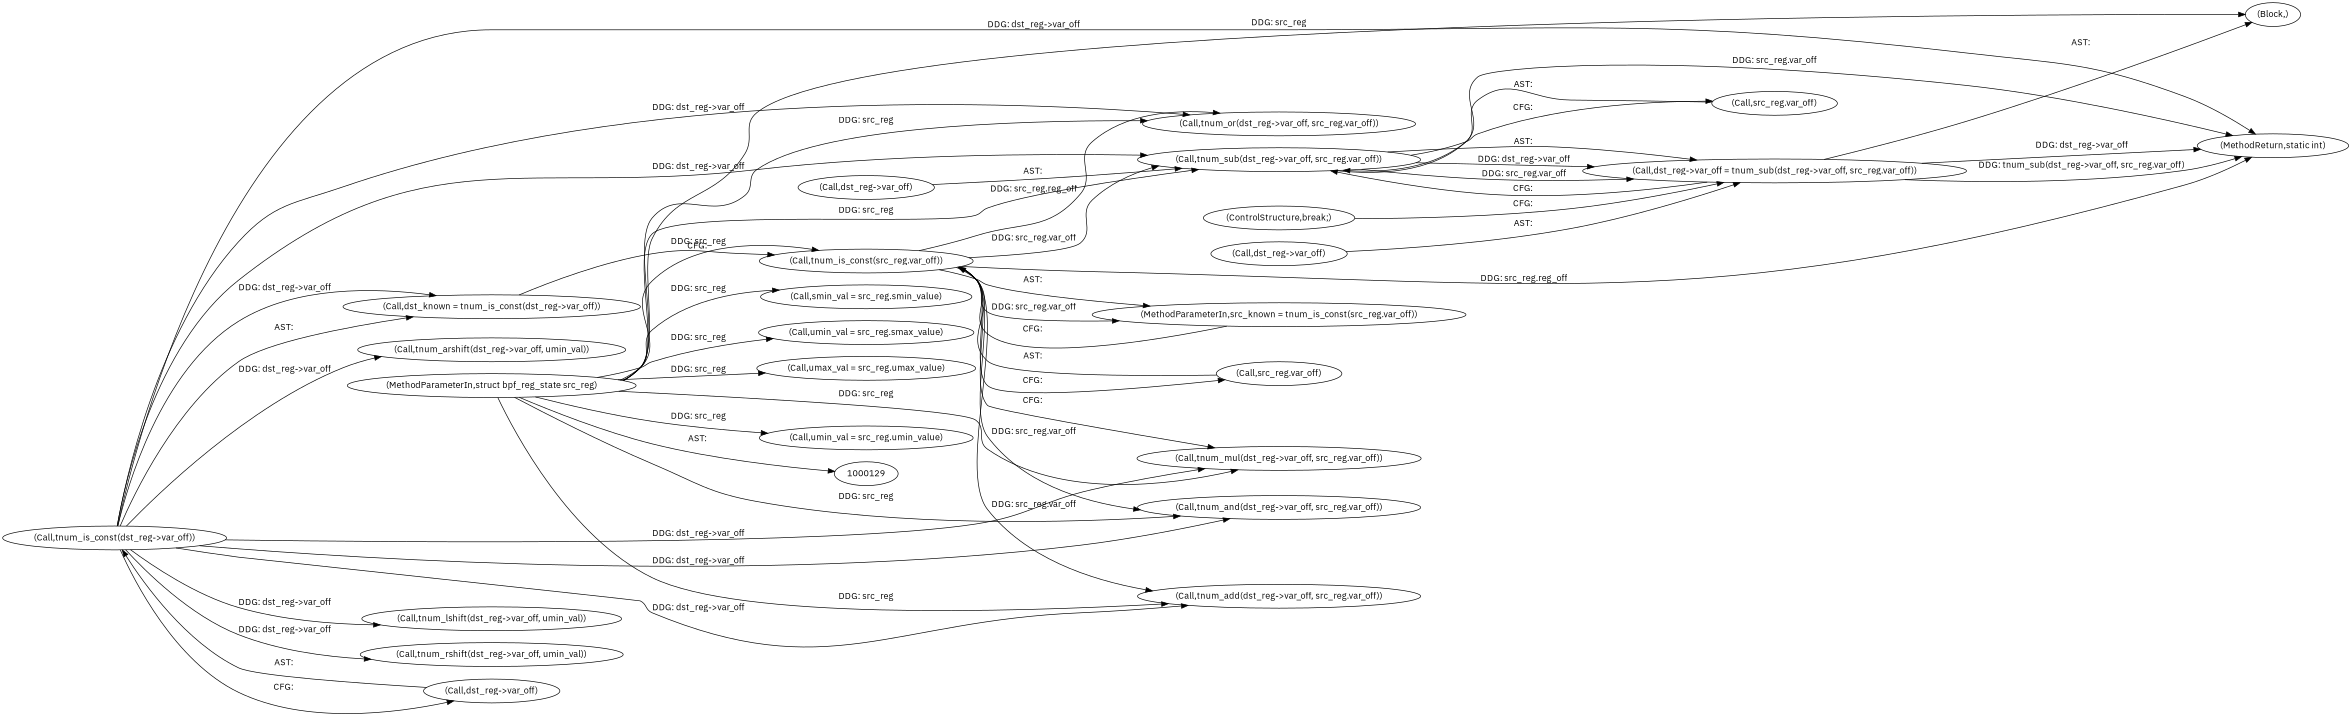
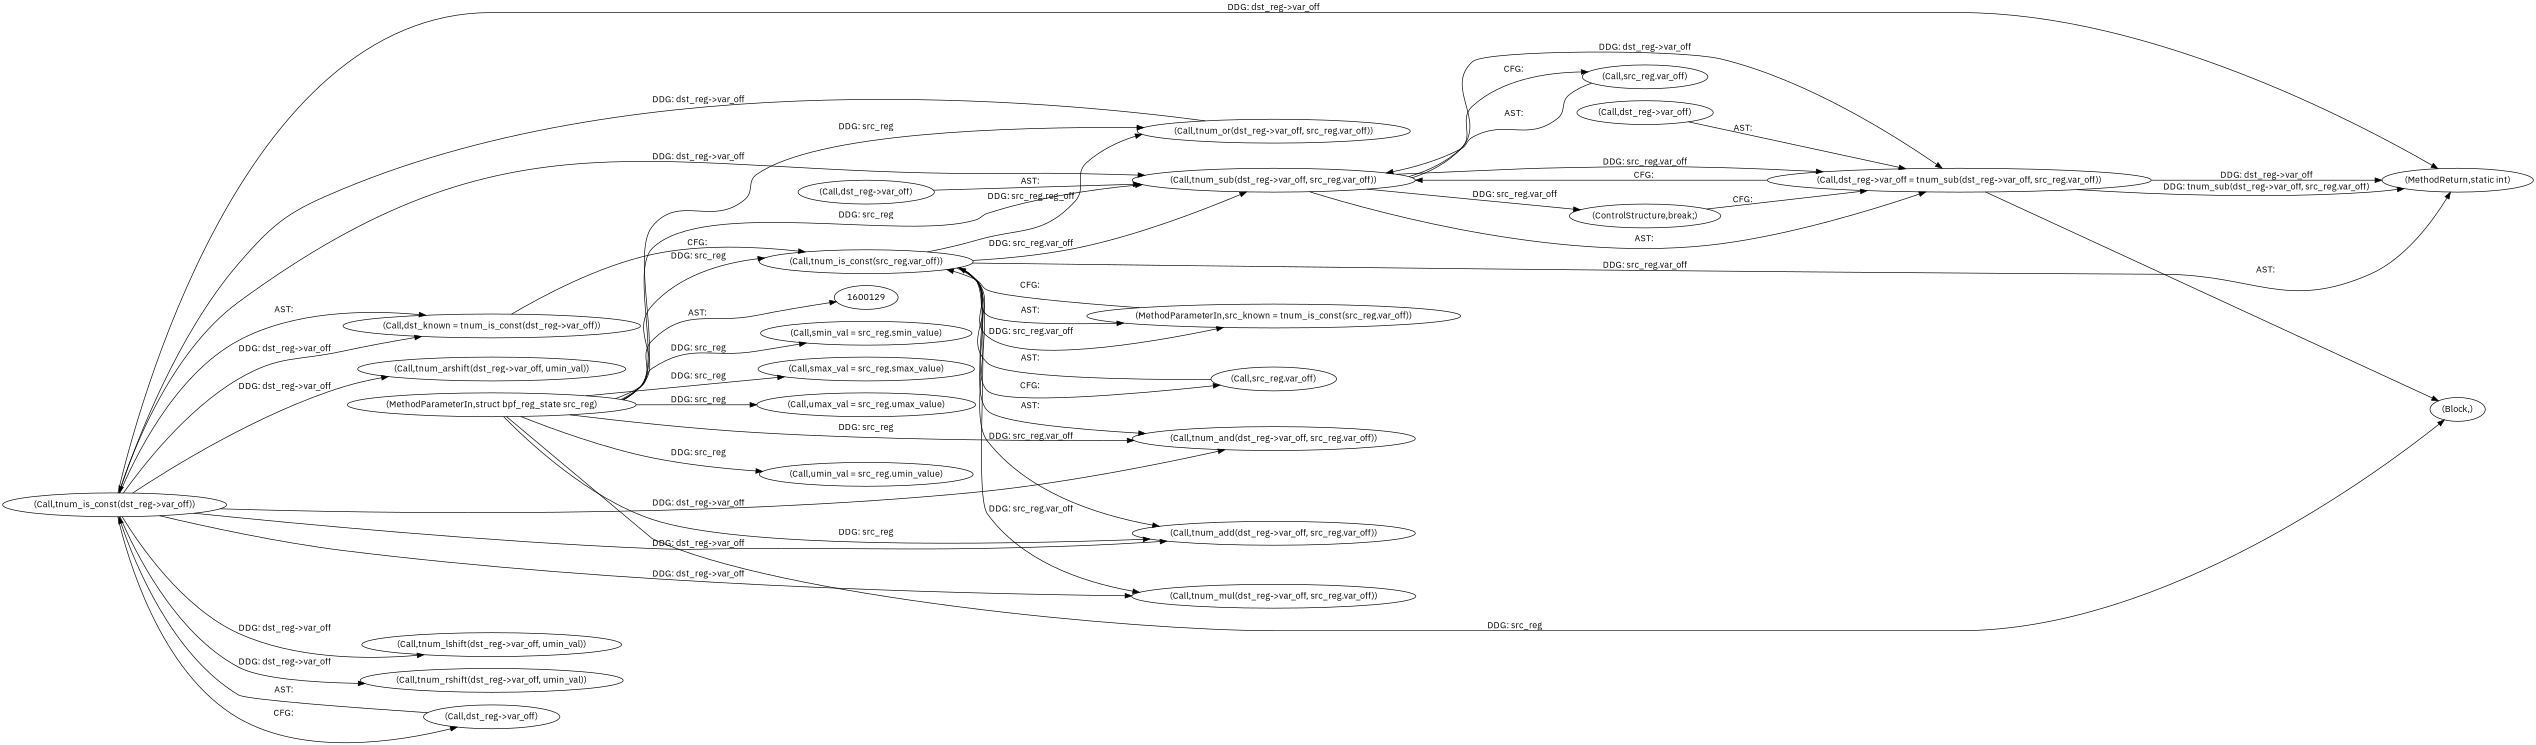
edge "(Call,tnum_sub(dst_reg->var_off, src_reg.var_off))" -> "(MethodReturn,static int)": now "(Call,tnum_sub(dst_reg->var_off, src_reg.var_off))" -> "(ControlStructure,break;)"
edge "(Call,tnum_is_const(dst_reg->var_off))" -> "(Call,tnum_or(dst_reg->var_off, src_reg.var_off))": reversed
edge "(Call,tnum_is_const(src_reg.var_off))" -> "(MethodReturn,static int)": label "DDG: src_reg.reg_off" -> "DDG: src_reg.var_off"
node "(Call,umin_val = src_reg.smax_value)": label "(Call,umin_val = src_reg.smax_value)" -> "(Call,smax_val = src_reg.smax_value)"
edge "(Call,tnum_is_const(src_reg.var_off))" -> "(Call,tnum_mul(dst_reg->var_off, src_reg.var_off))": label "CFG: " -> "DDG: src_reg.var_off"
edge "(MethodParameterIn,struct bpf_reg_state src_reg)" -> "(Call,tnum_mul(dst_reg->var_off, src_reg.var_off))": removed, label "DDG: src_reg"
edge "(Call,tnum_is_const(src_reg.var_off))" -> "(Call,tnum_and(dst_reg->var_off, src_reg.var_off))": label "DDG: src_reg.var_off" -> "AST: "
node "1000129": label "1000129" -> "1600129"
